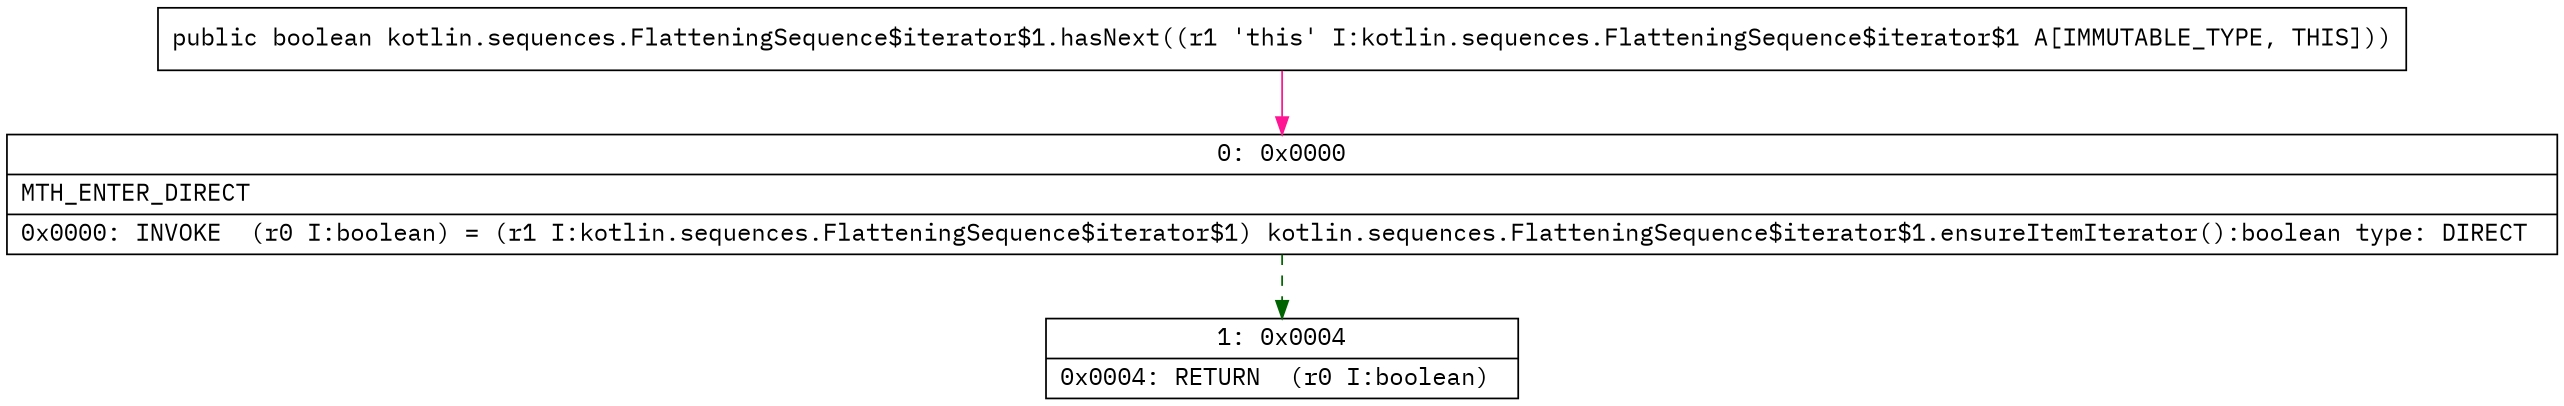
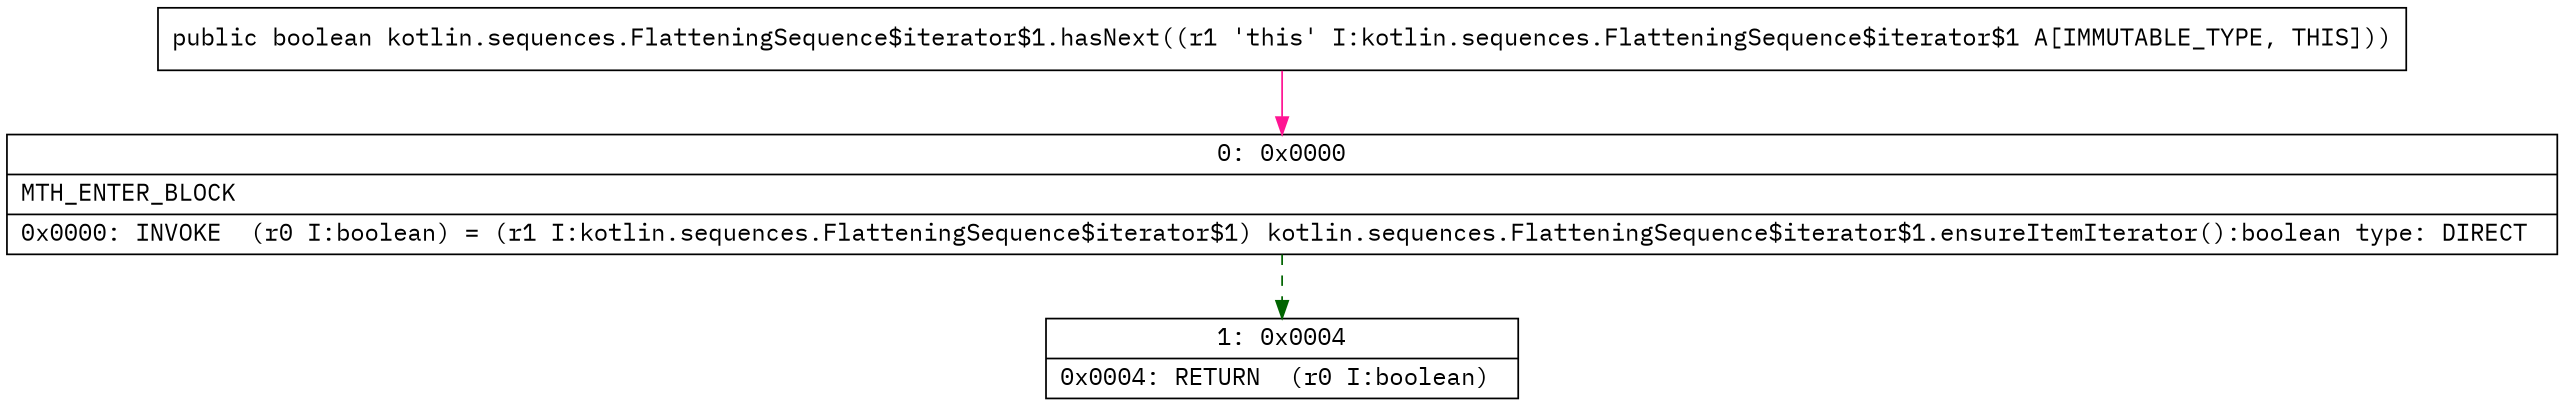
node "0: 0x0000": text "MTH_ENTER_DIRECT" -> "MTH_ENTER_BLOCK"
